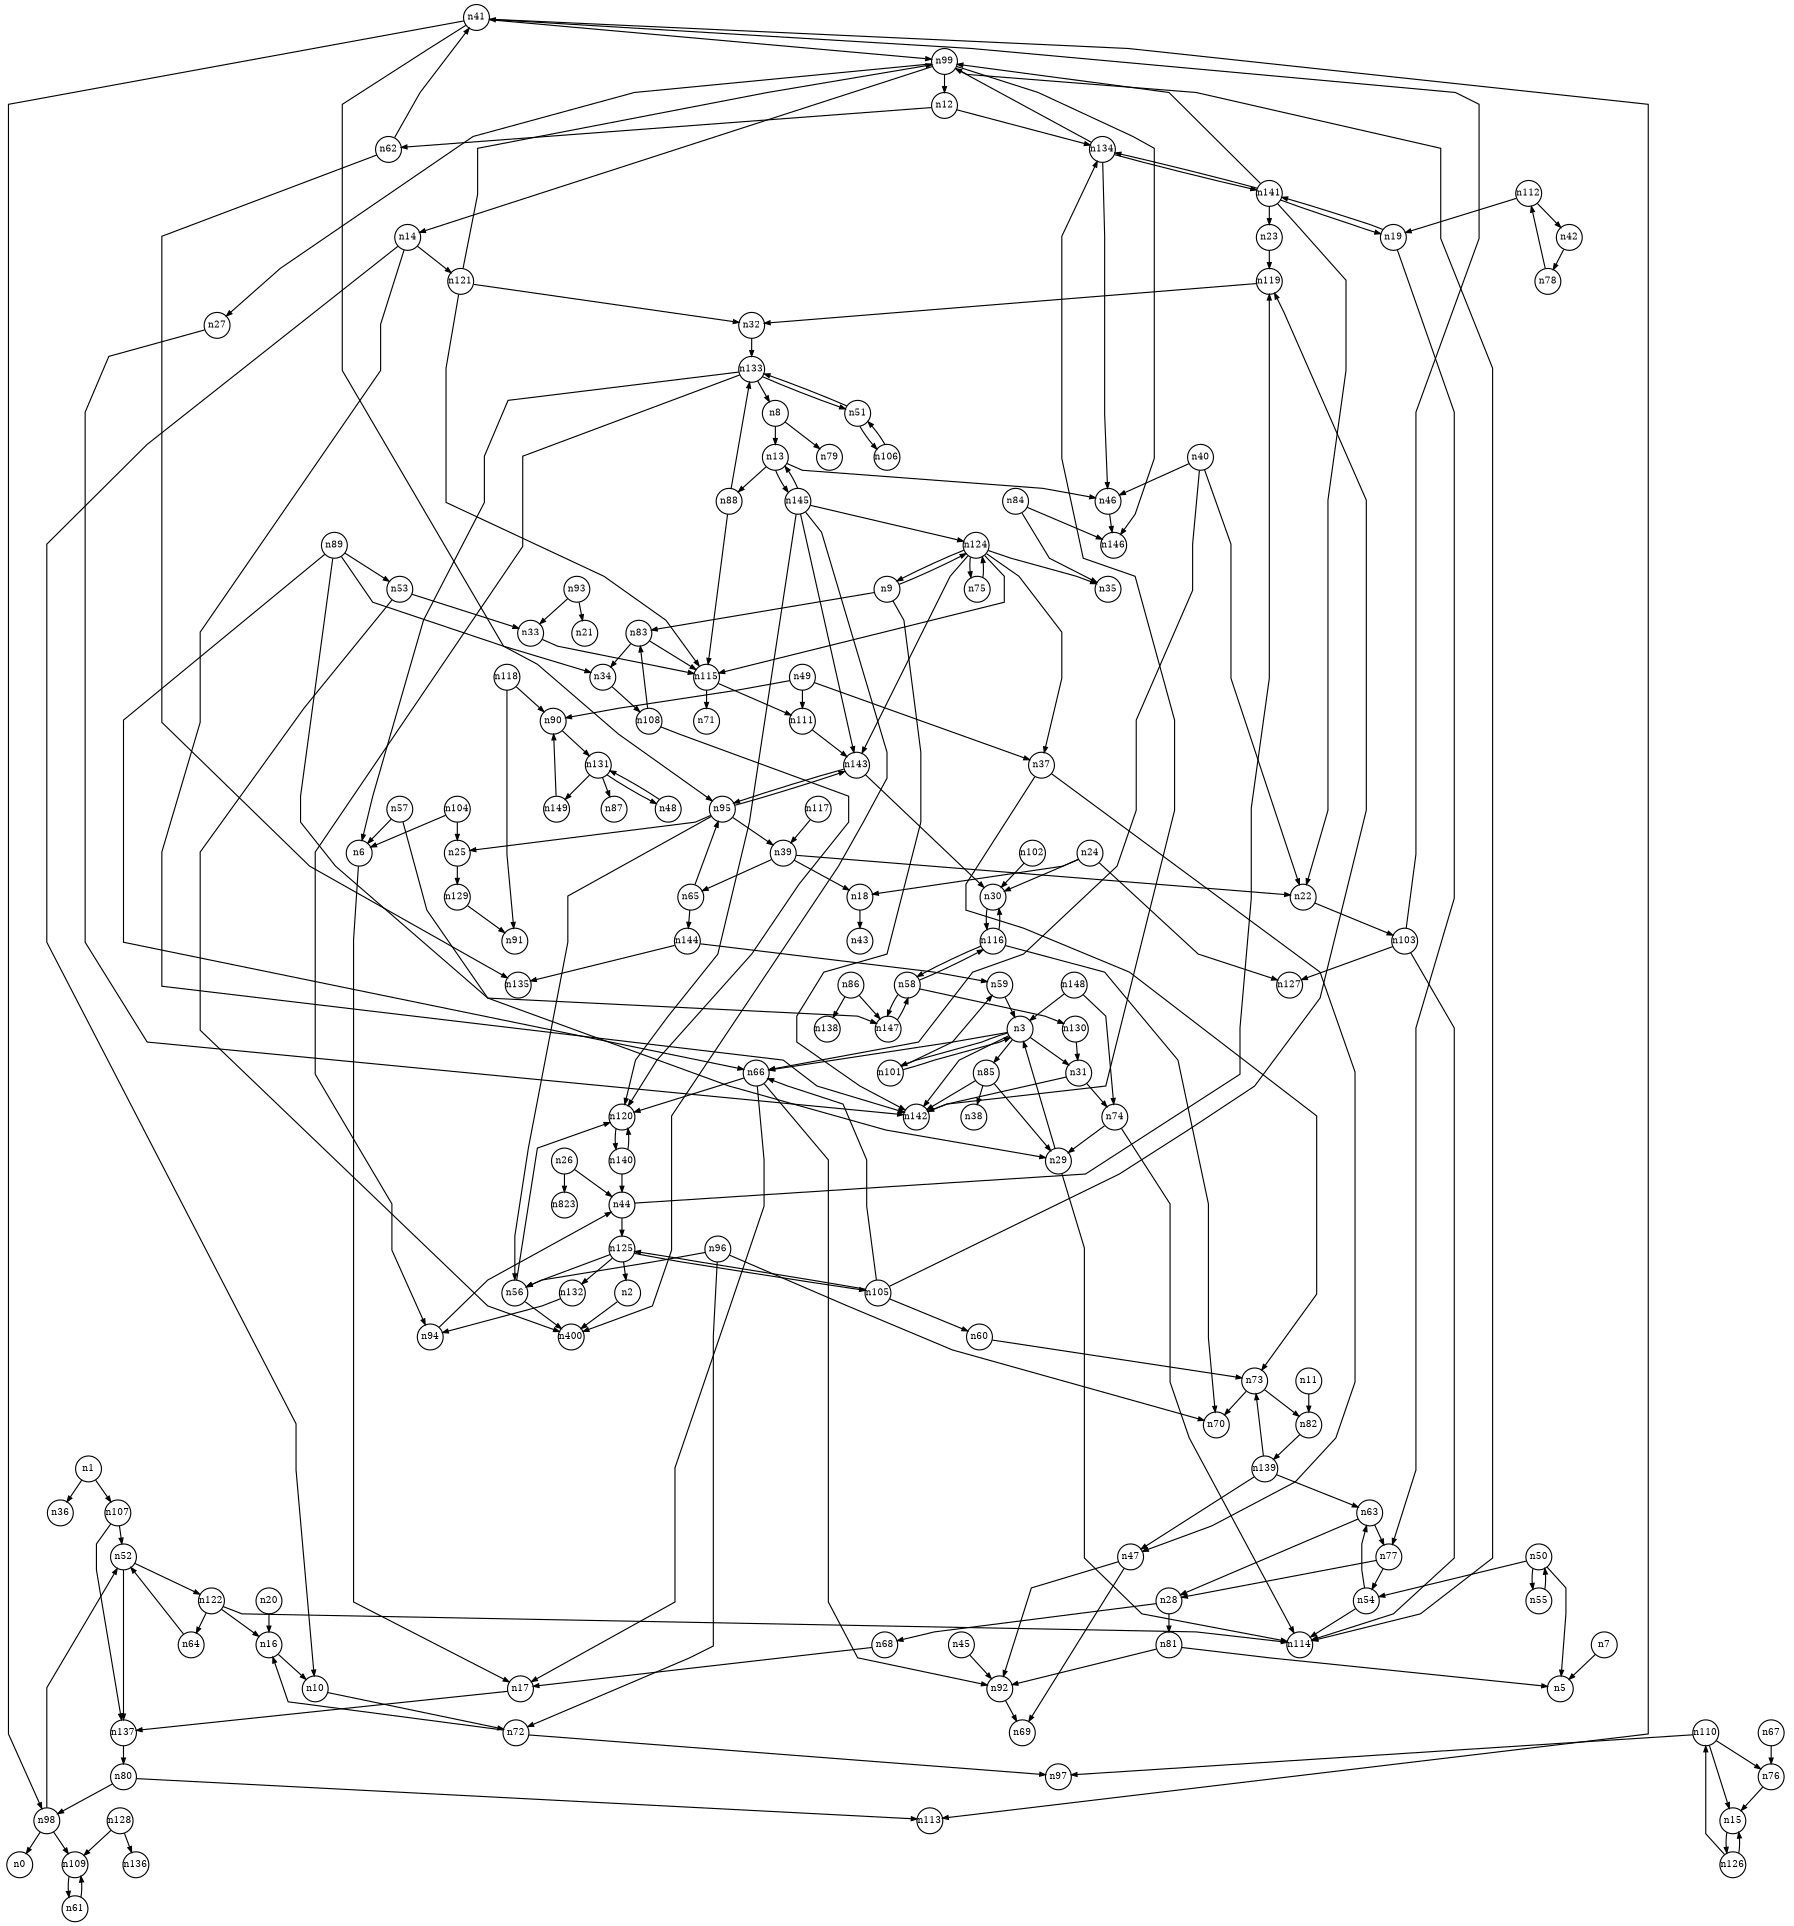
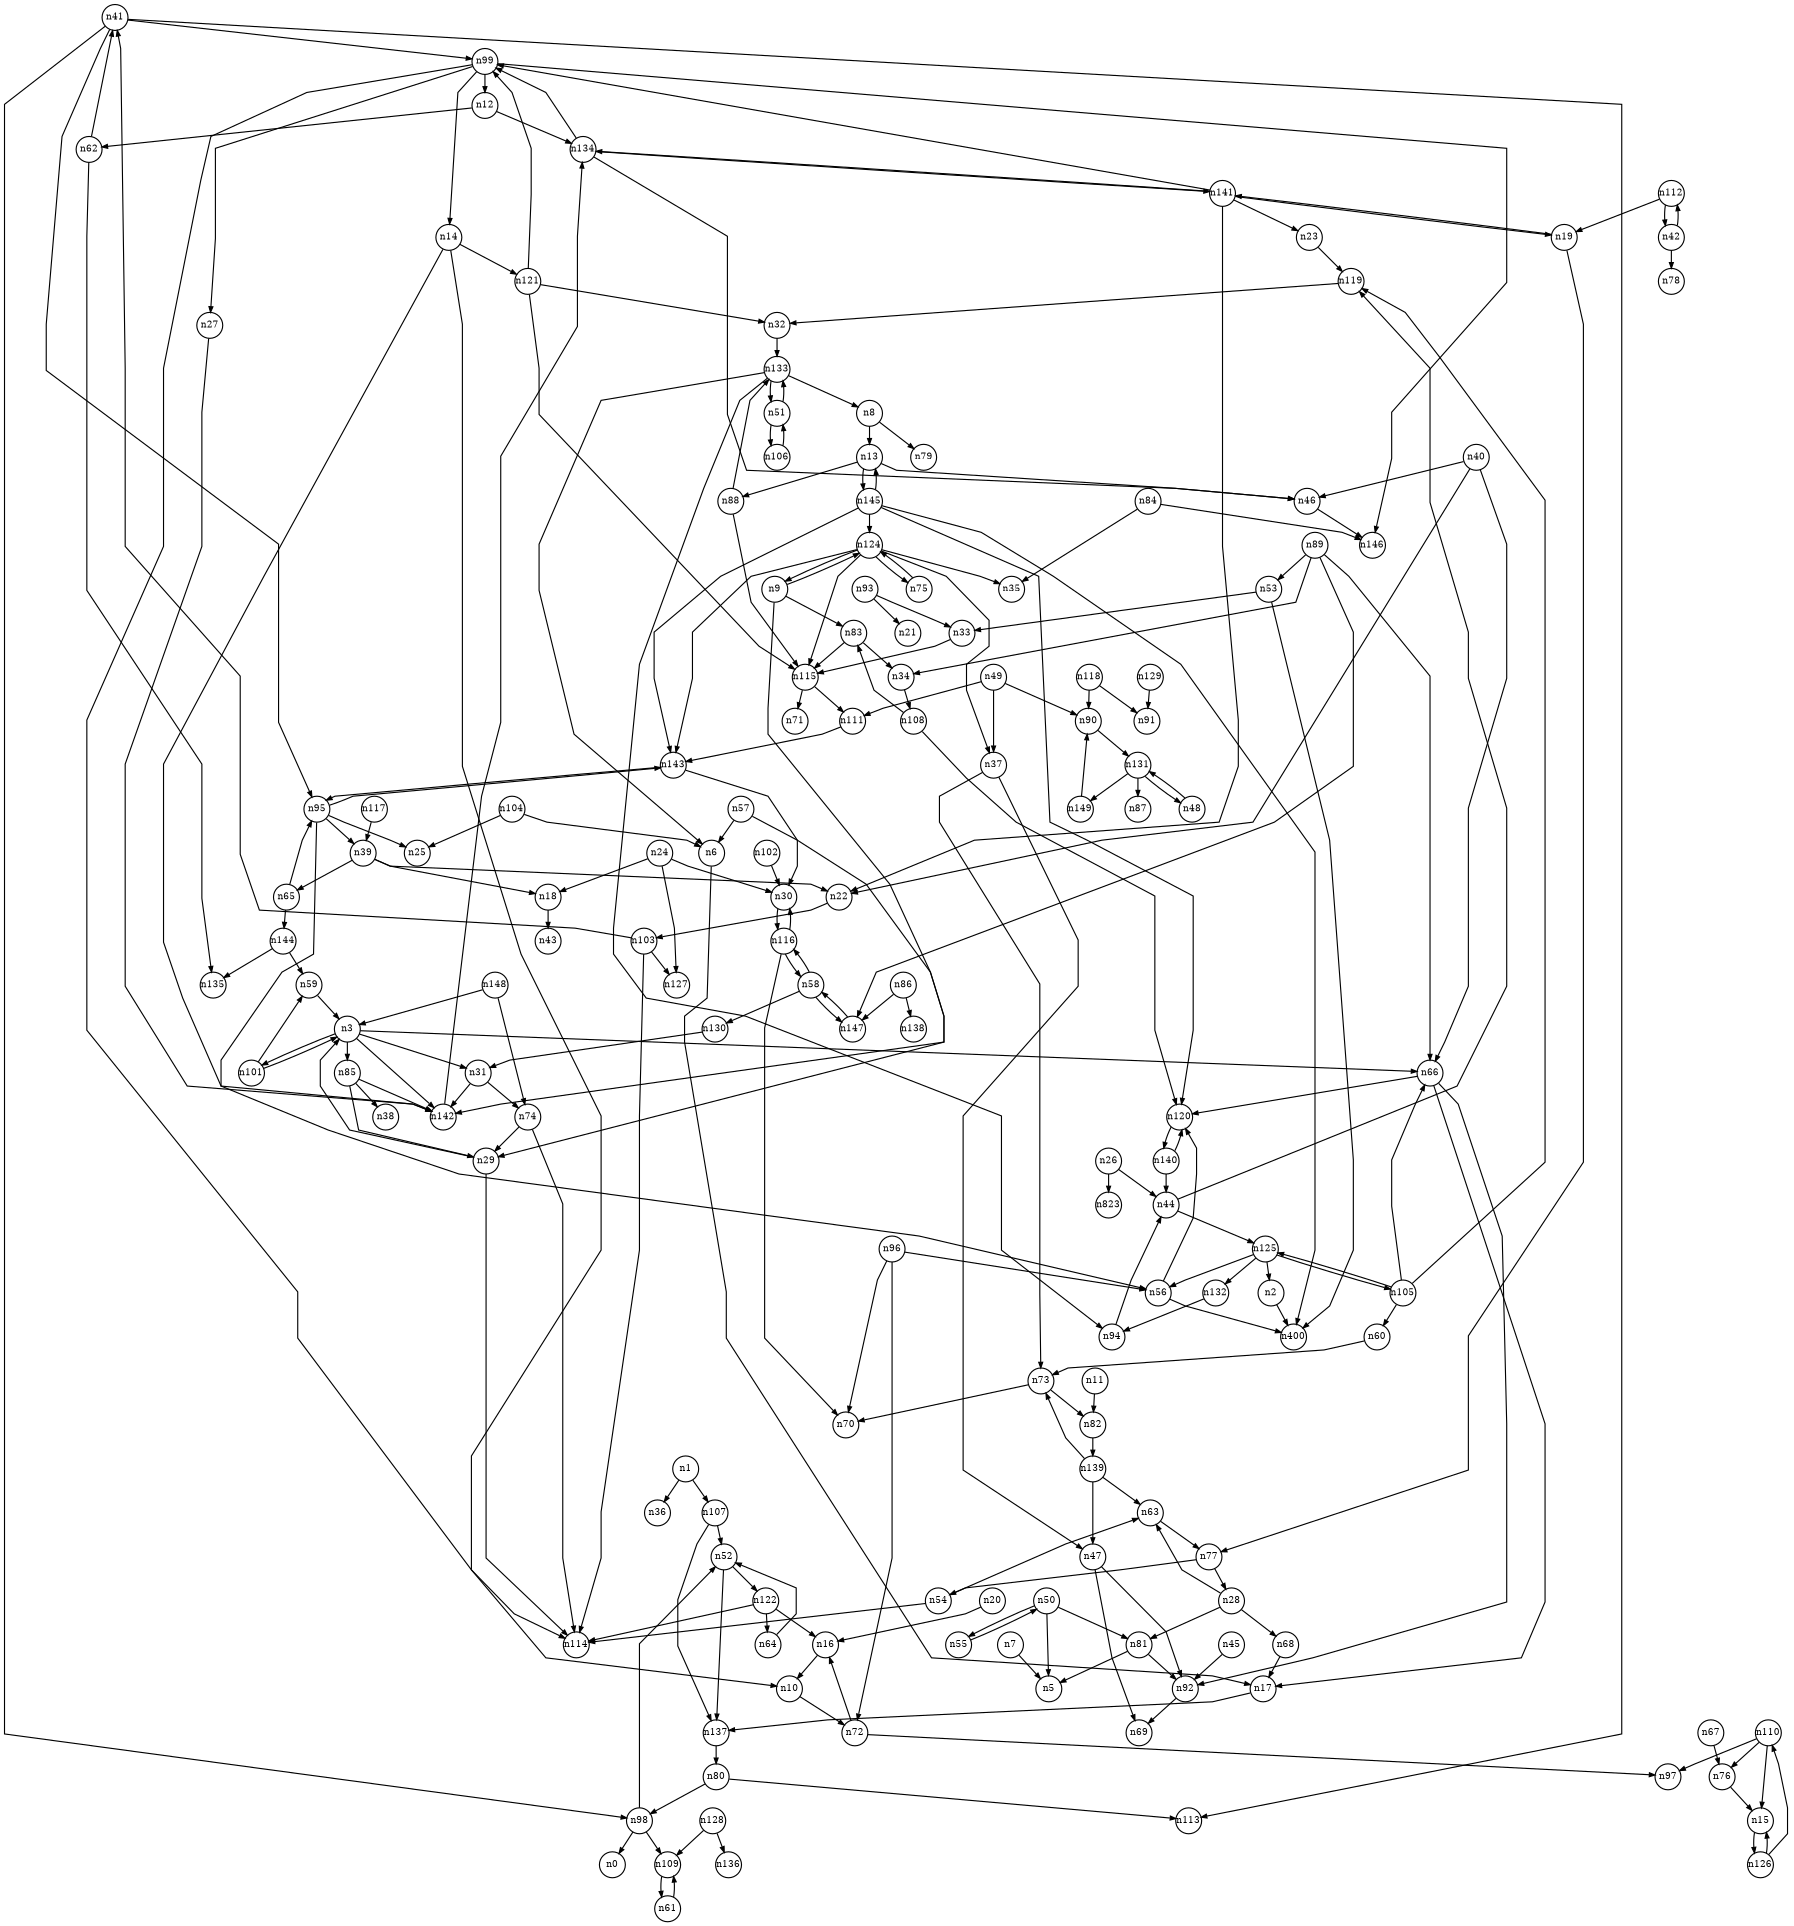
edge "n78" -> "n112": now "n42" -> "n112"
edge "n25" -> "n129": removed
edge "n63" -> "n28": reversed
edge "n50" -> "n54": now "n50" -> "n81"
